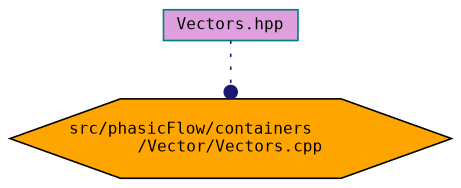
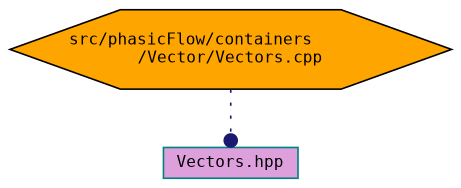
edge "Vectors.hpp" -> "src/phasicFlow/containers /Vector/Vectors.cpp": reversed
